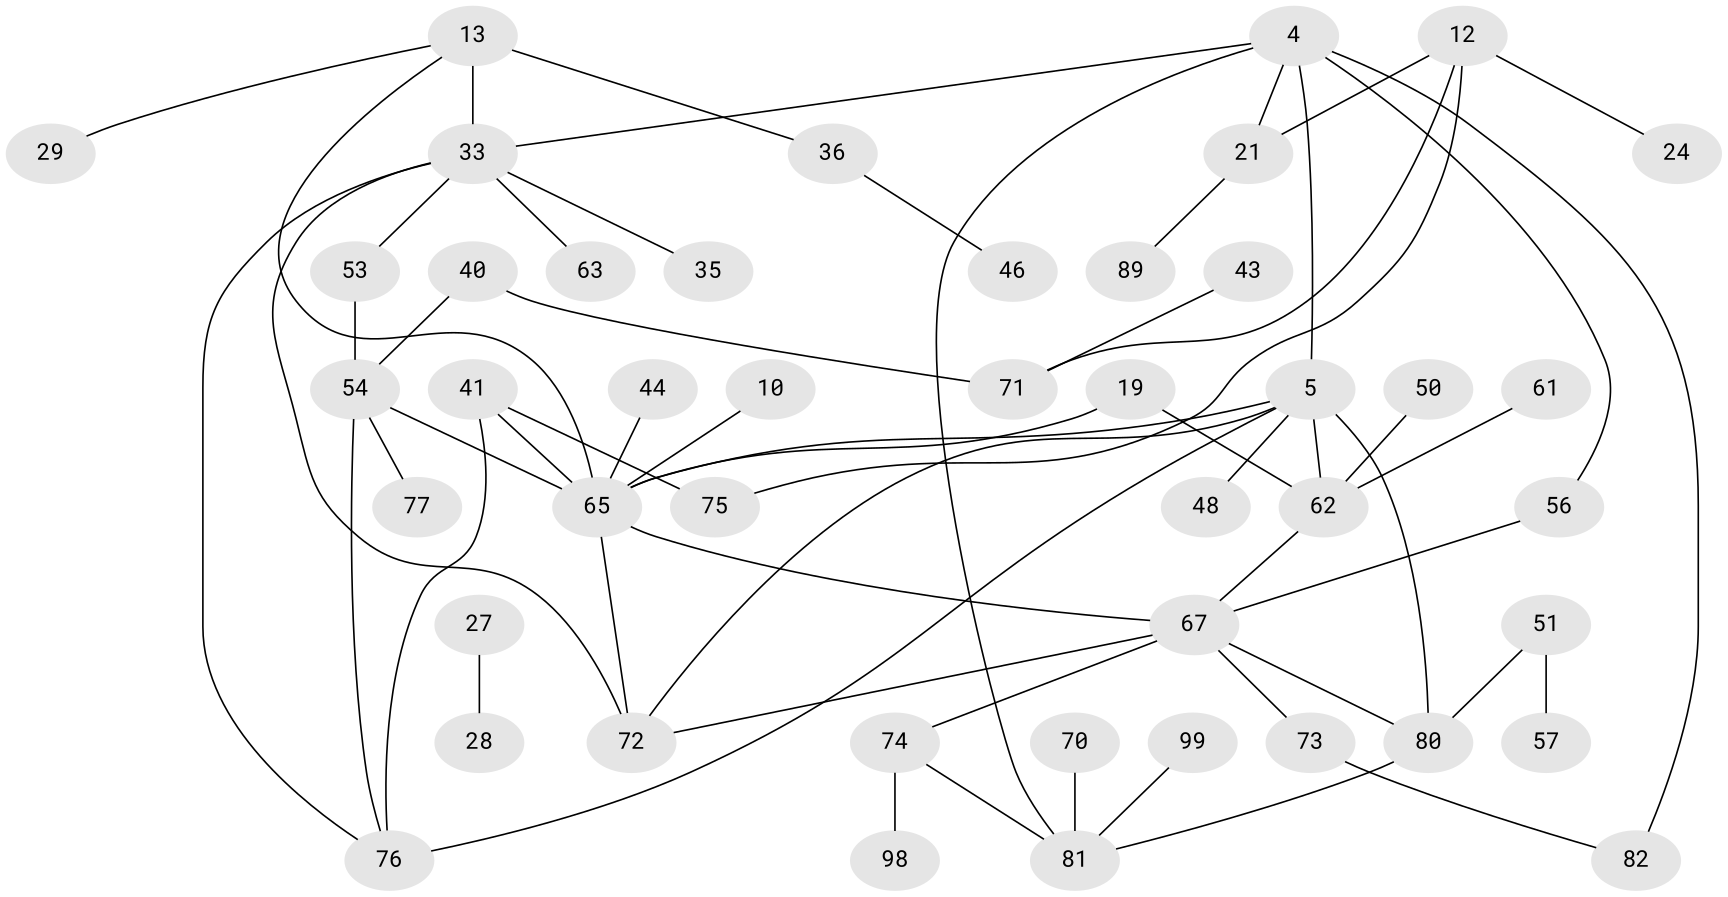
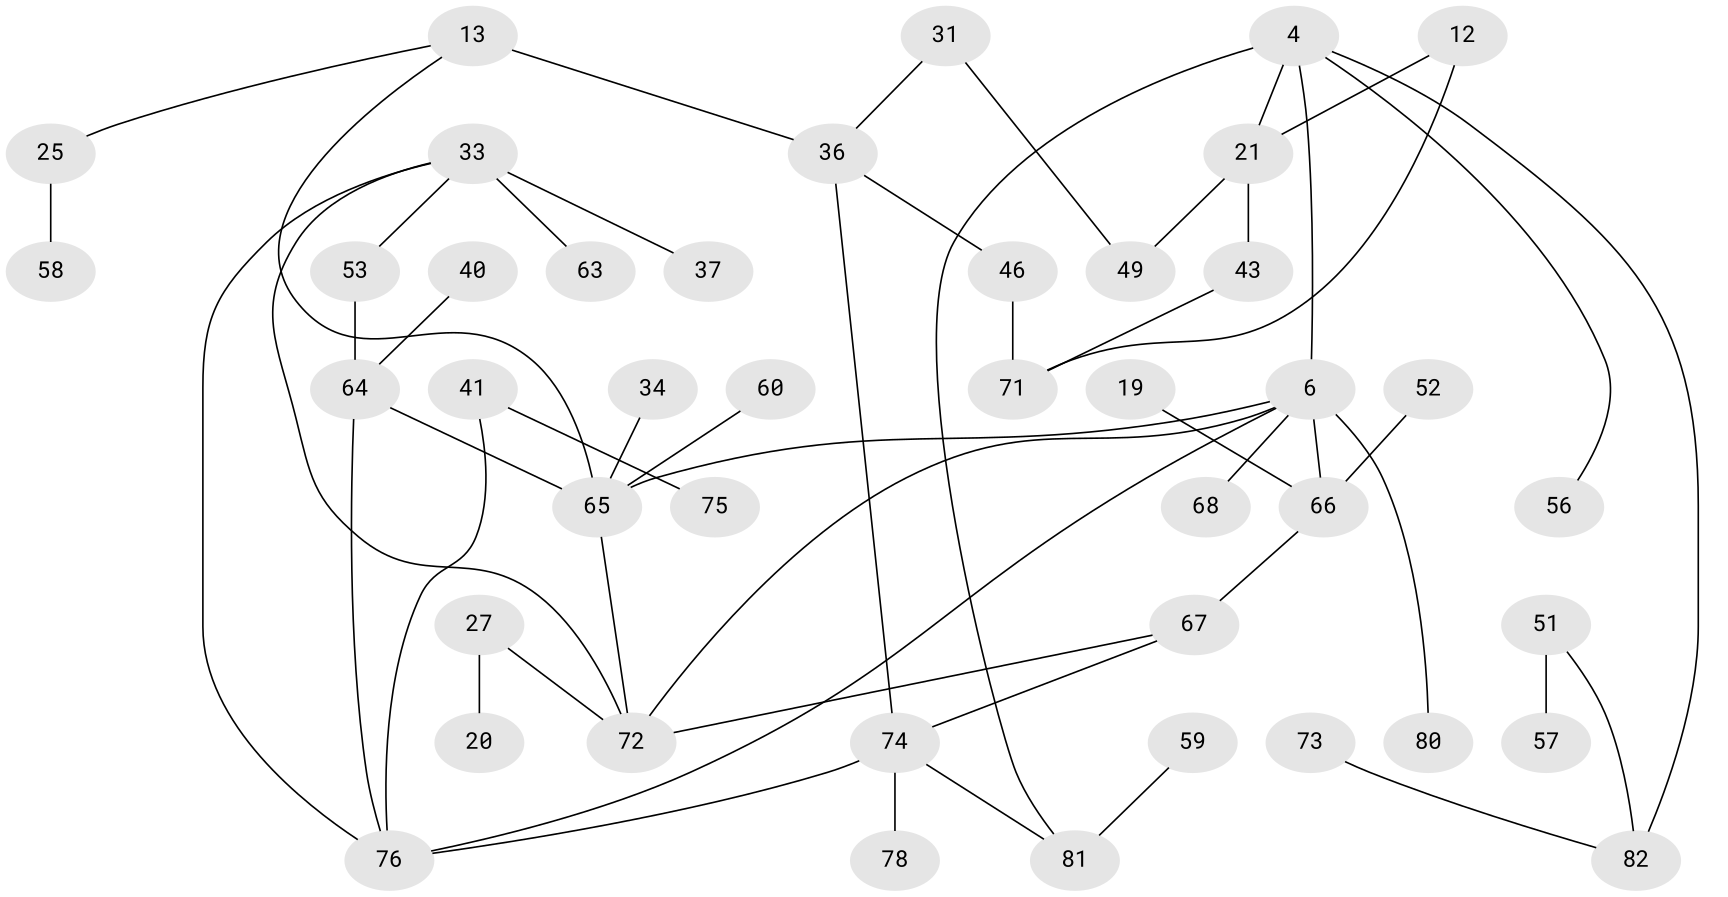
node "31": added
edge "13" -- "33": removed
edge "4" -- "33": removed
node "29": label "29" -> "25"
node "24": removed
edge "21" -- "43": added
node "58": added
node "35": label "35" -> "37"
node "89": label "89" -> "49"
edge "40" -- "71": now "46" -- "71"
node "54": label "54" -> "64"
node "44": label "44" -> "34"
node "10": label "10" -> "60"
node "5": label "5" -> "6"
node "50": label "50" -> "52"
node "61": removed
edge "12" -- "75": removed
edge "41" -- "65": removed
edge "19" -- "65": removed
edge "36" -- "74": added
node "77": removed
node "48": label "48" -> "68"
node "62": label "62" -> "66"
edge "56" -- "67": removed
edge "65" -- "67": removed
edge "27" -- "72": added
edge "67" -- "73": removed
edge "67" -- "80": removed
edge "51" -- "80": now "51" -- "82"
node "28": label "28" -> "20"
node "70": removed
node "99": label "99" -> "59"
edge "80" -- "81": removed
edge "74" -- "76": added
node "98": label "98" -> "78"
